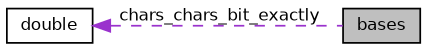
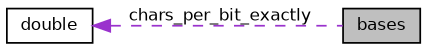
edge "bases" -> "double": label " chars_chars_bit_exactly" -> " chars_per_bit_exactly"
